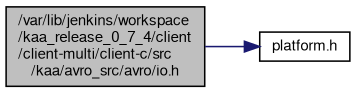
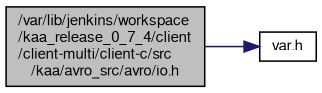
node "platform.h": label "platform.h" -> "var.h"
